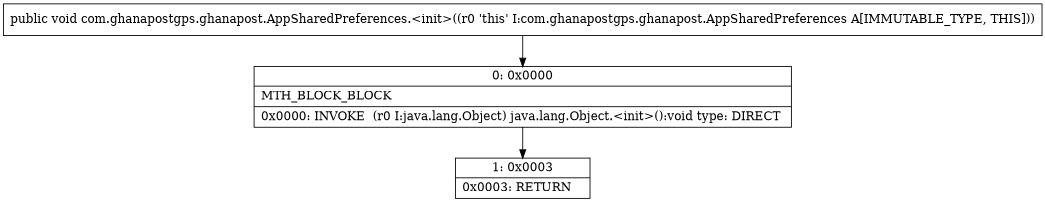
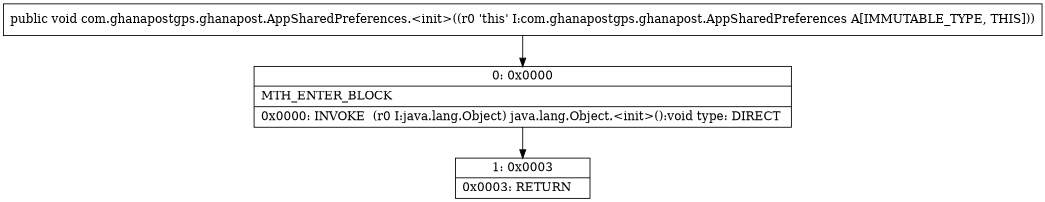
node "0: 0x0000": text "MTH_BLOCK_BLOCK" -> "MTH_ENTER_BLOCK"
